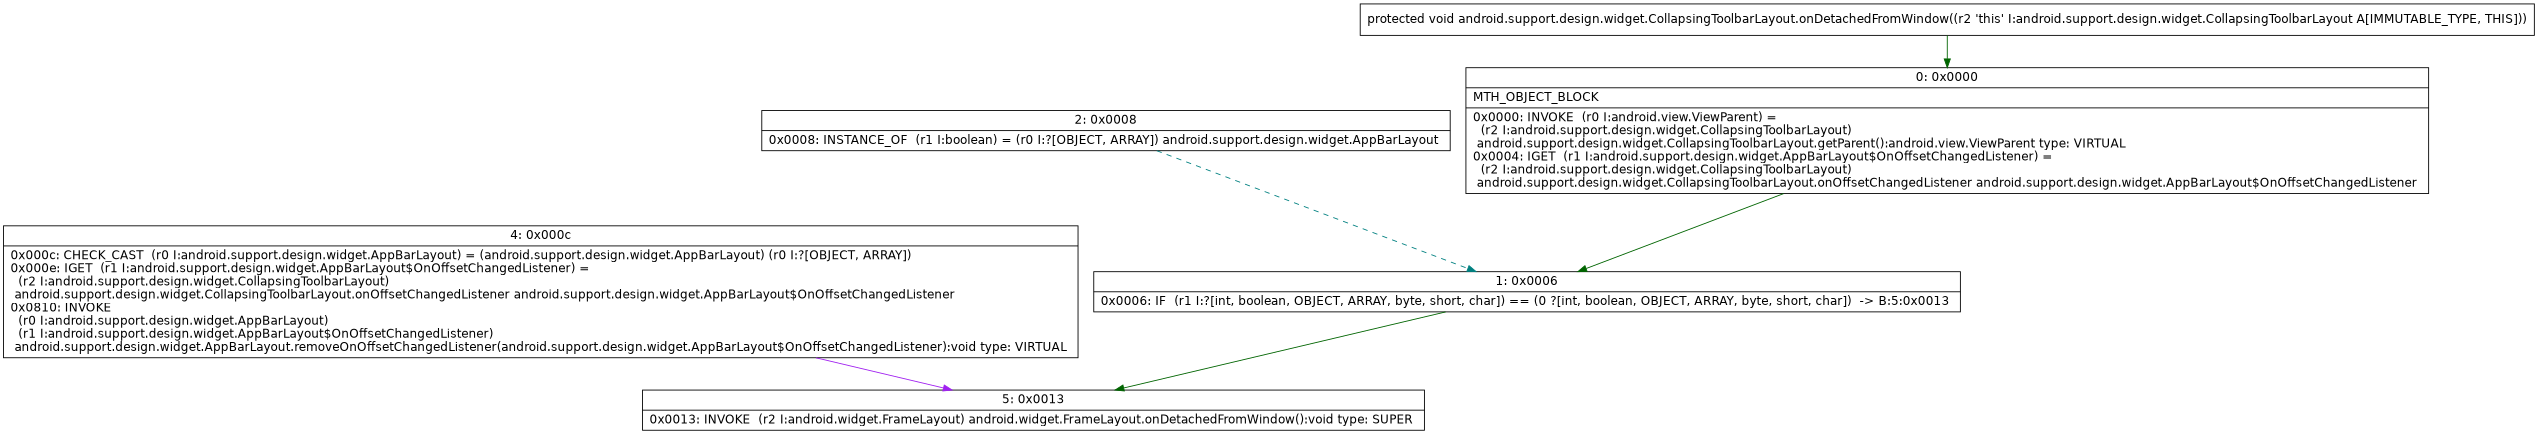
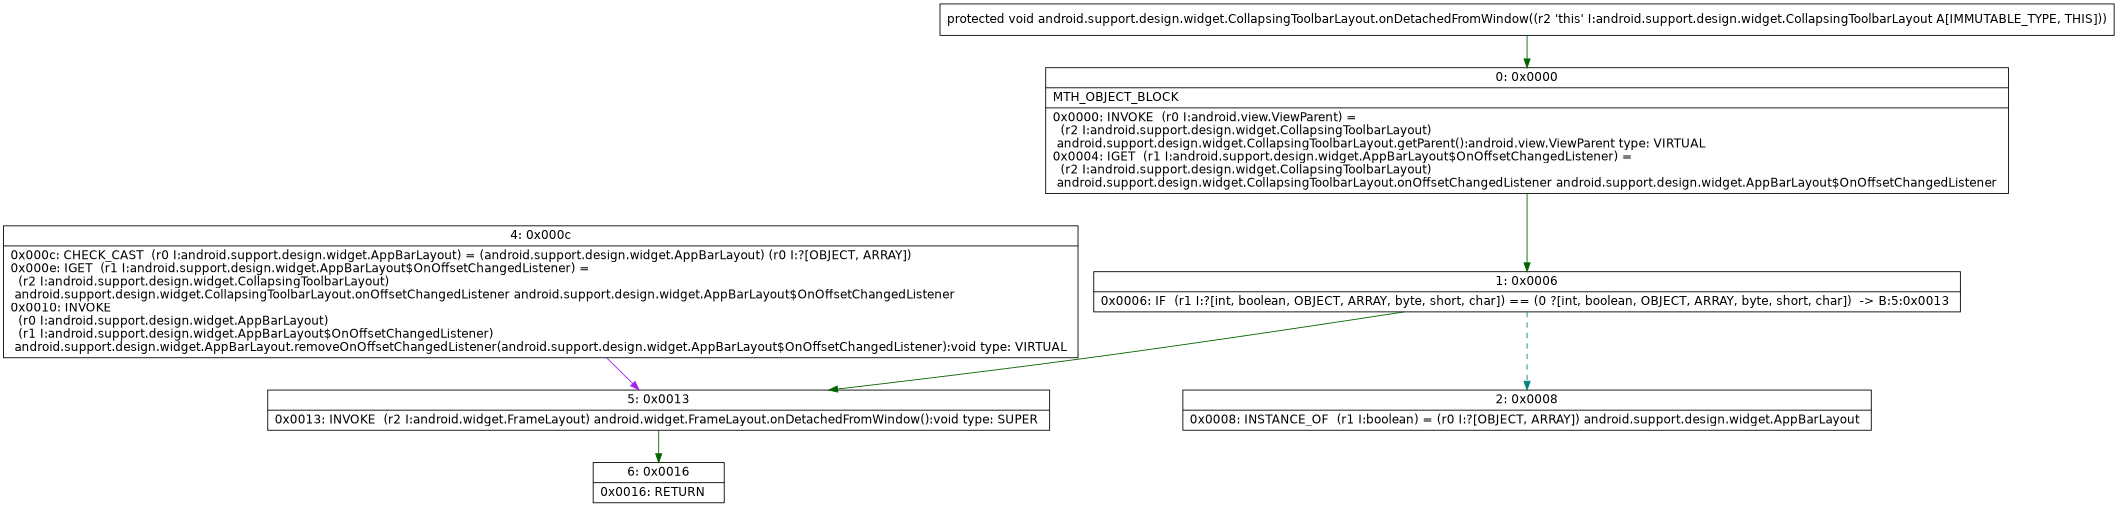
edge "2: 0x0008" -> "1: 0x0006": reversed
node "4: 0x000c": text "0x0810: INVOKE" -> "0x0010: INVOKE"
node "6: 0x0016": added
